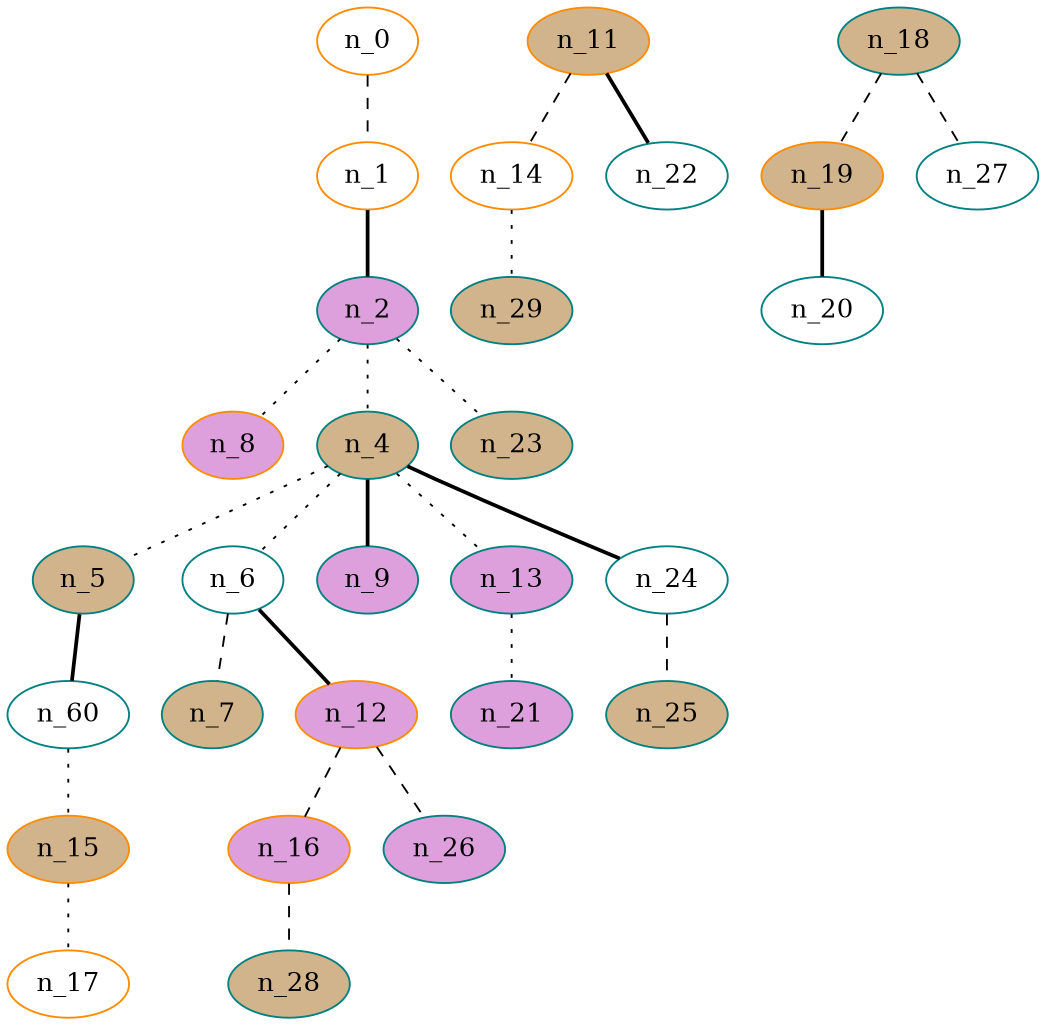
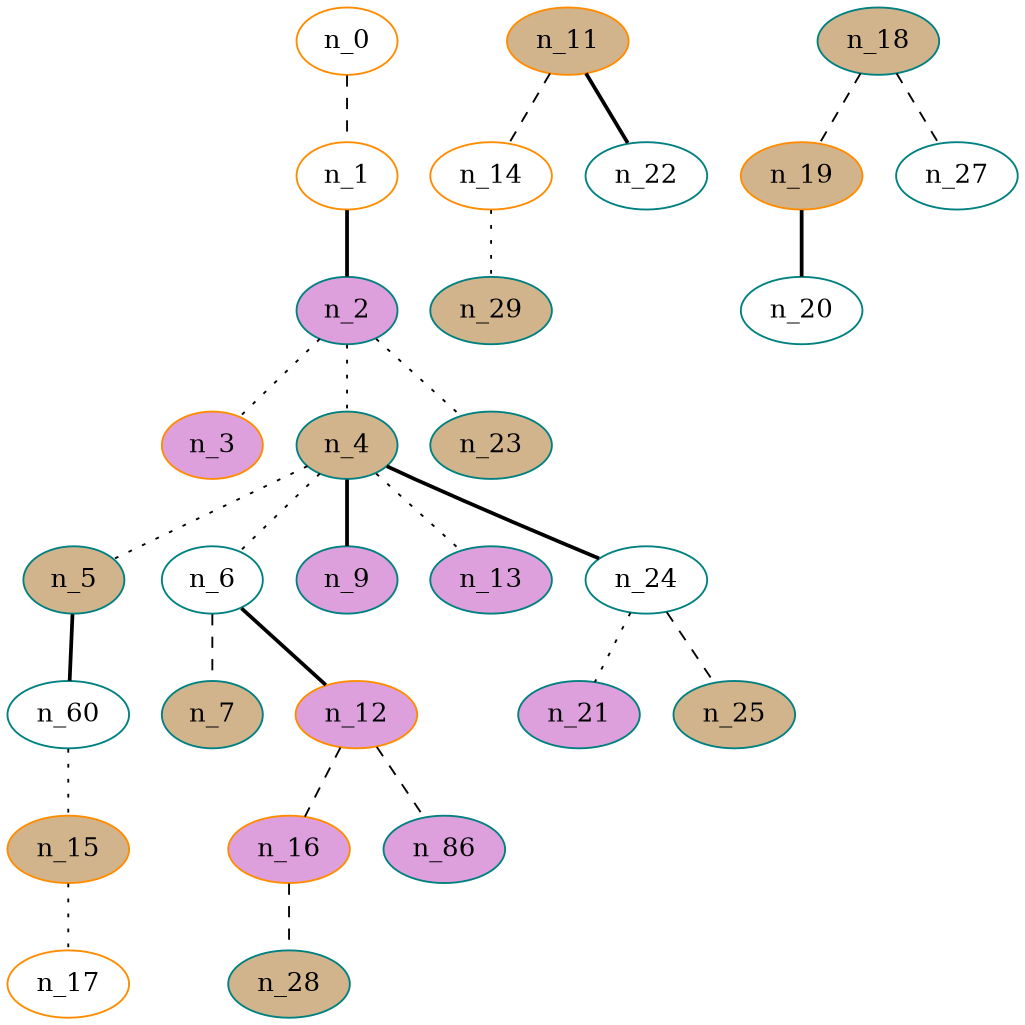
node "n_8": label "n_8" -> "n_3"
edge "n_13" -- "n_21": now "n_24" -- "n_21"
node "n_26": label "n_26" -> "n_86"
